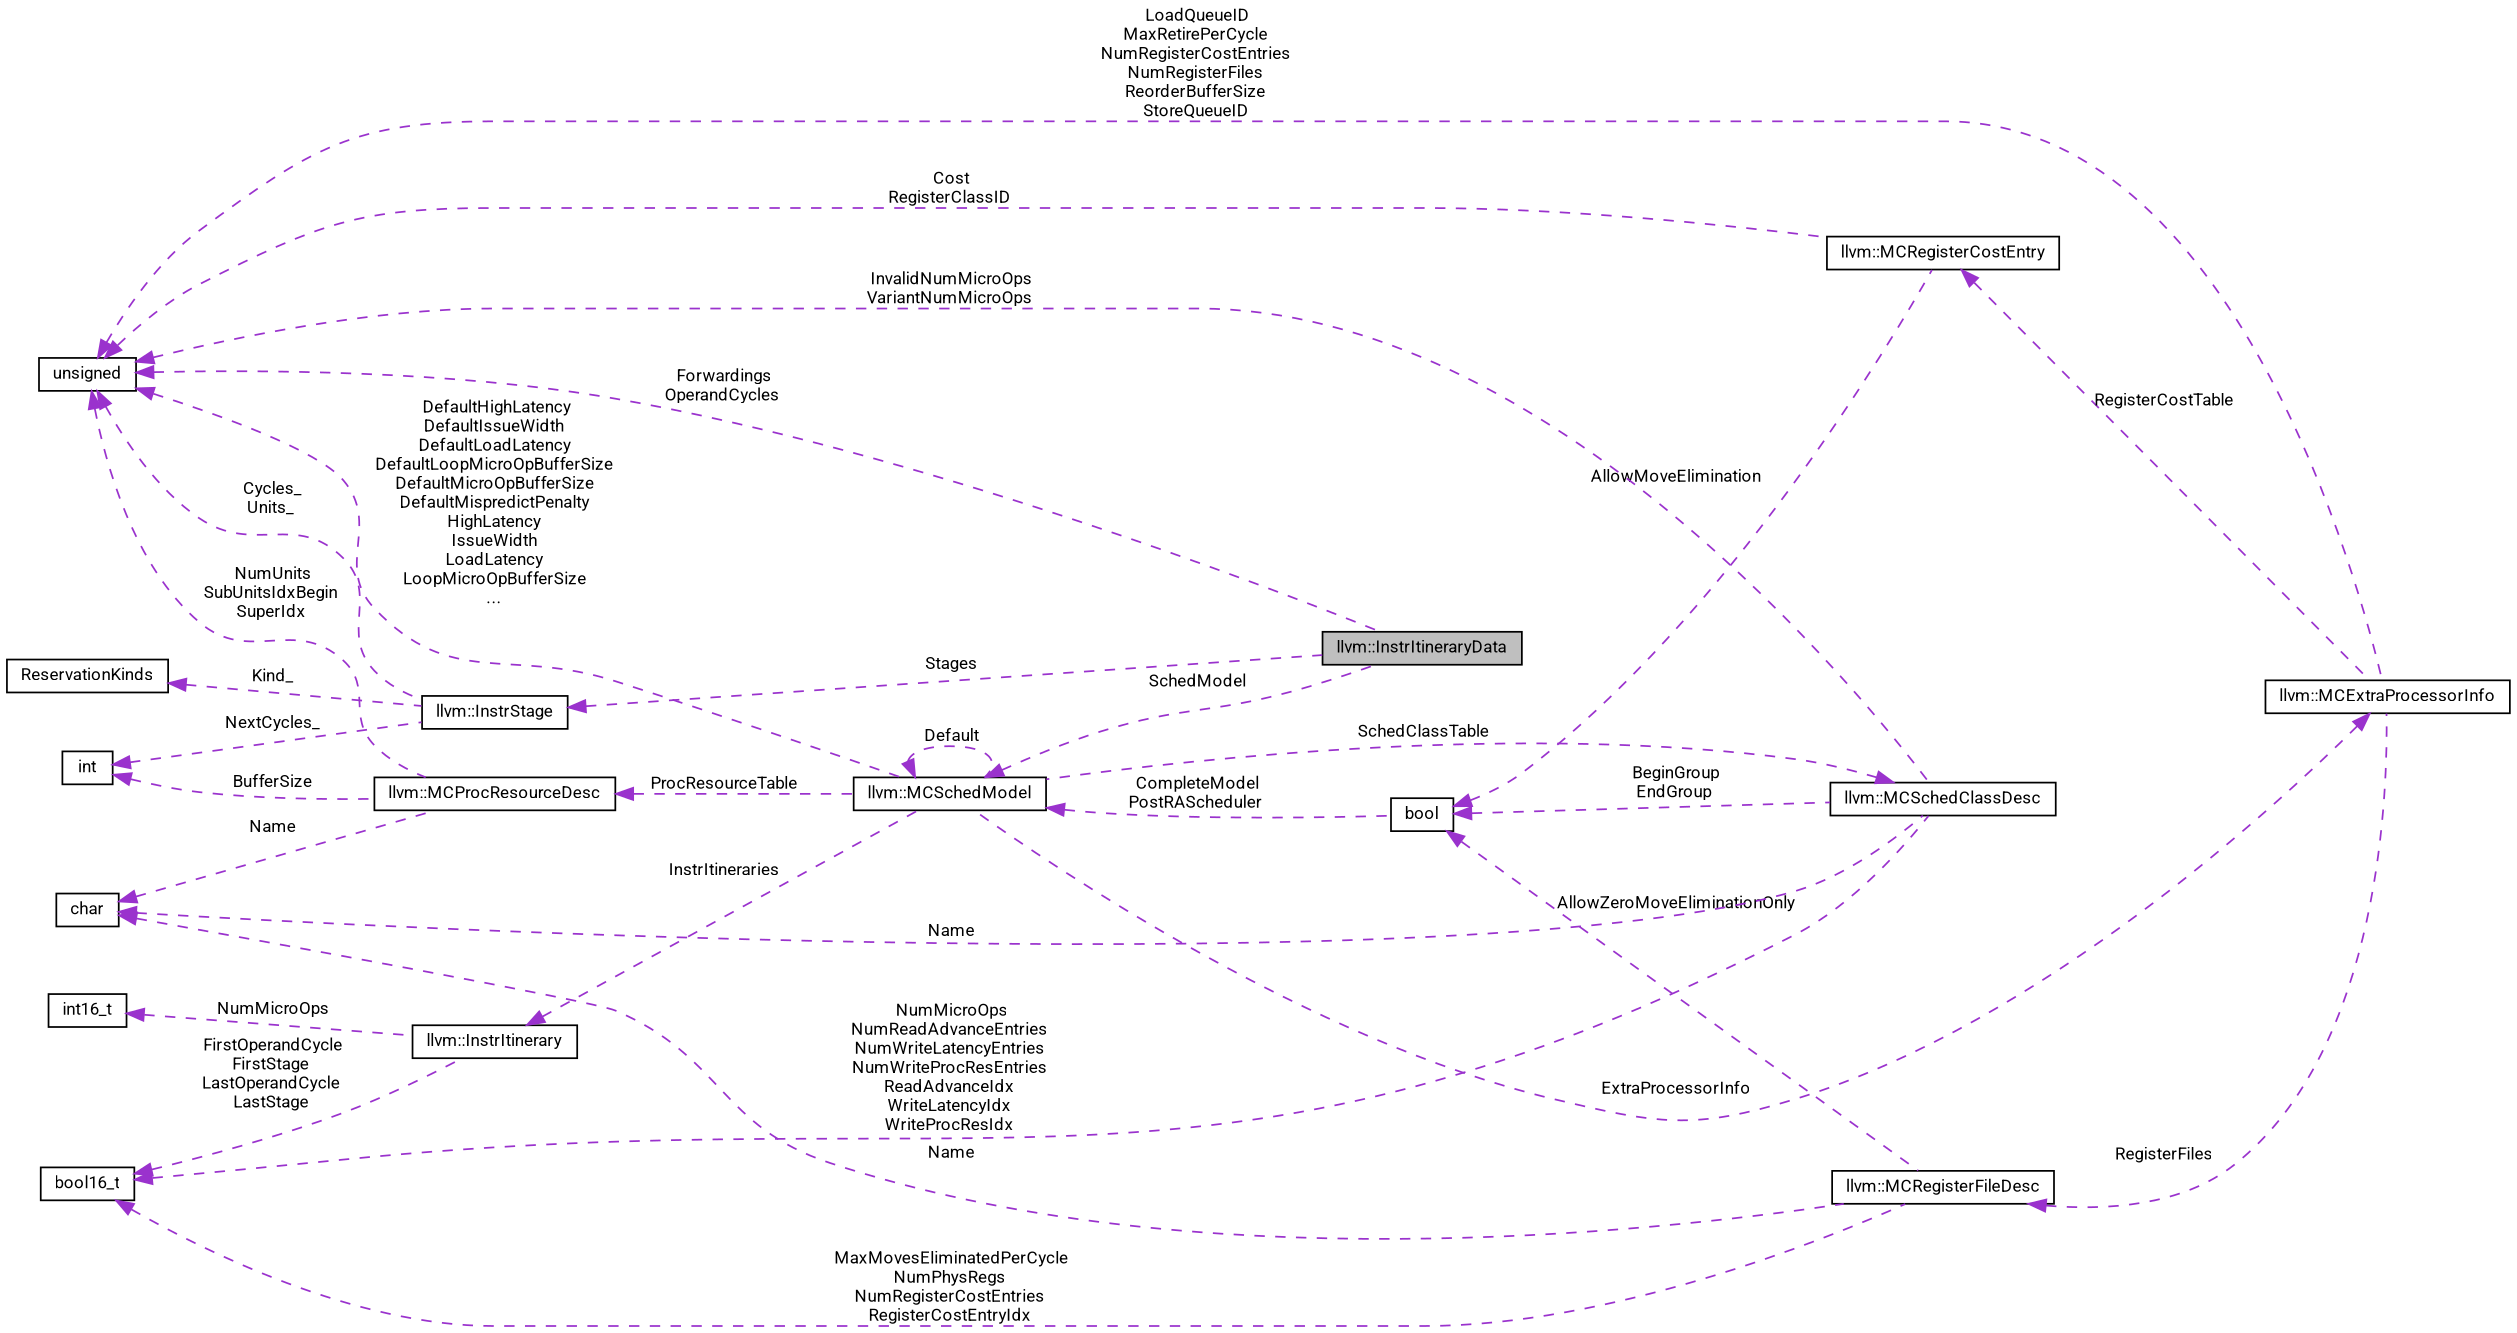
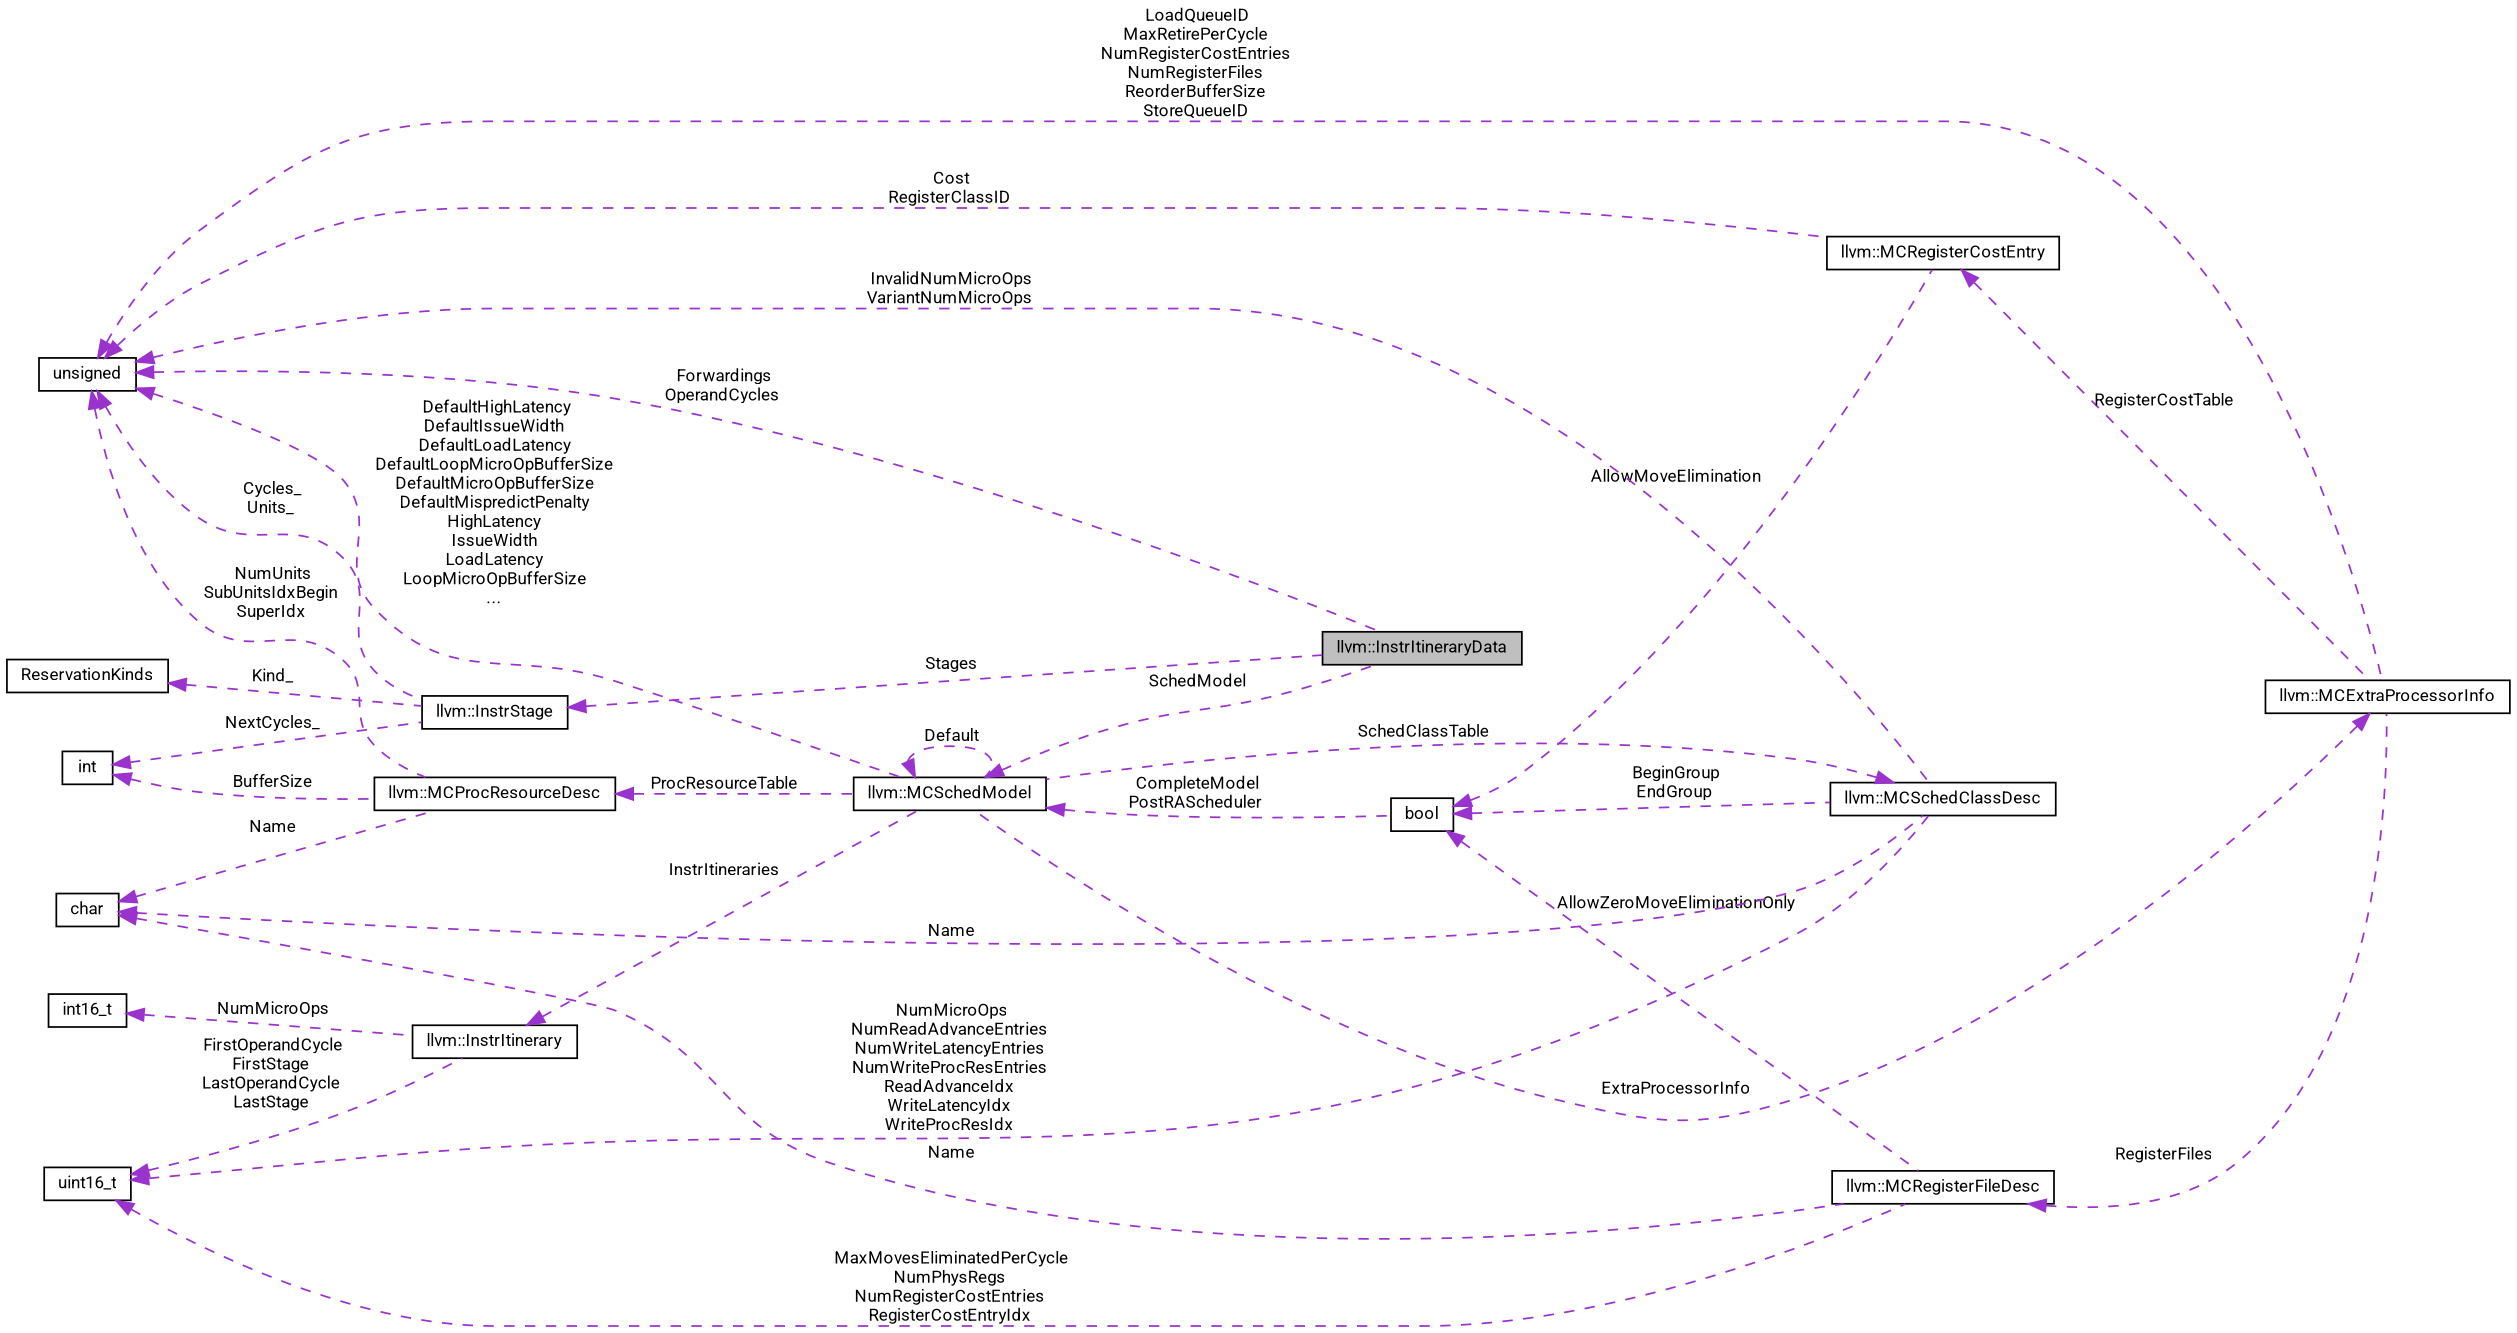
node "bool16_t": label "bool16_t" -> "uint16_t"
